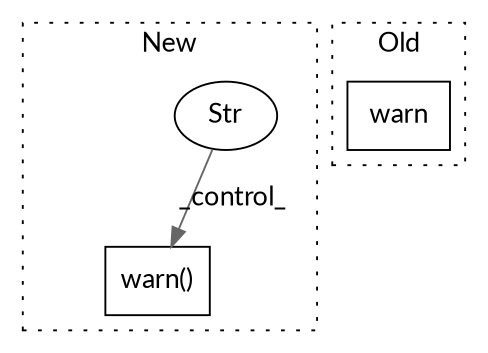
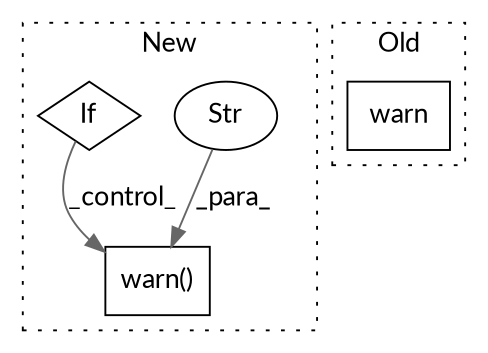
node "If": added
edge "Str" -> "warn()": label "_control_" -> "_para_"
